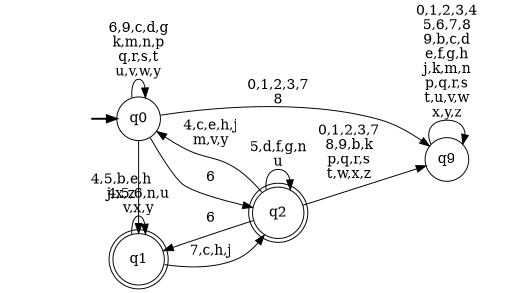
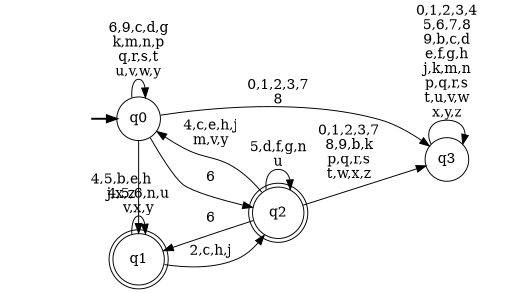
node "q9": label "q9" -> "q3"
edge "q1" -> "q2": label "7,c,h,j" -> "2,c,h,j"
